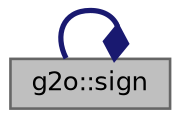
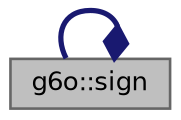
node "g2o::sign": label "g2o::sign" -> "g6o::sign"
